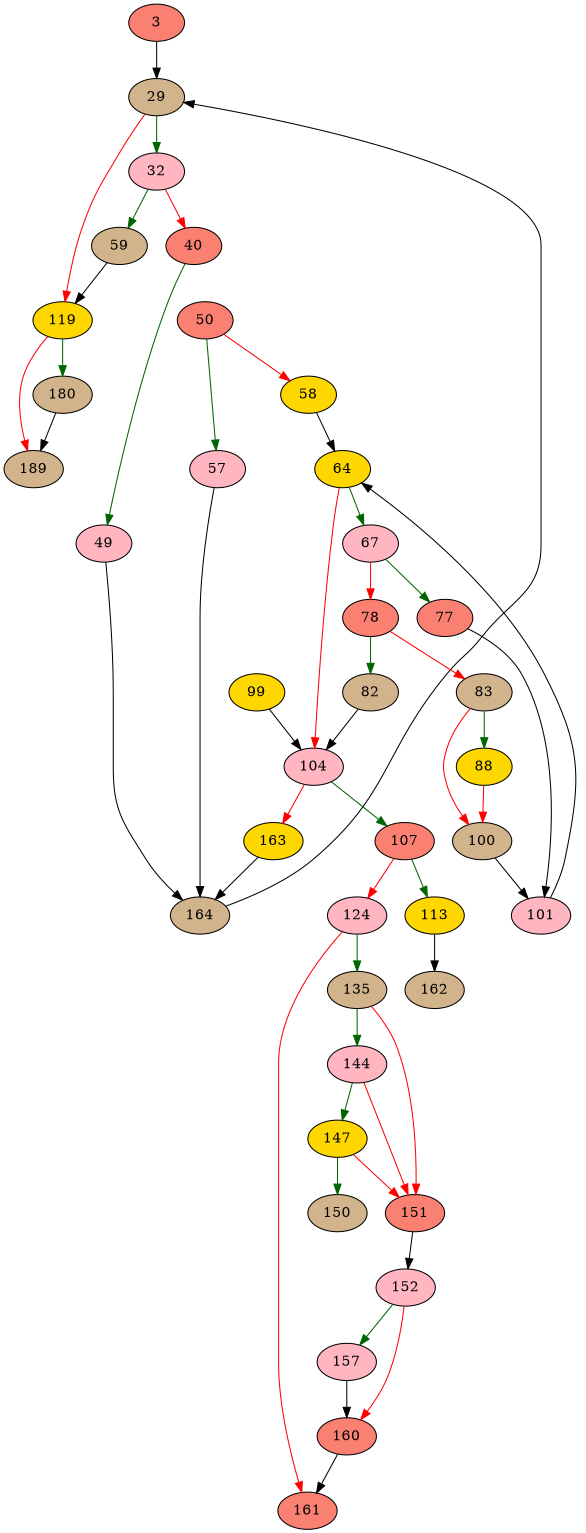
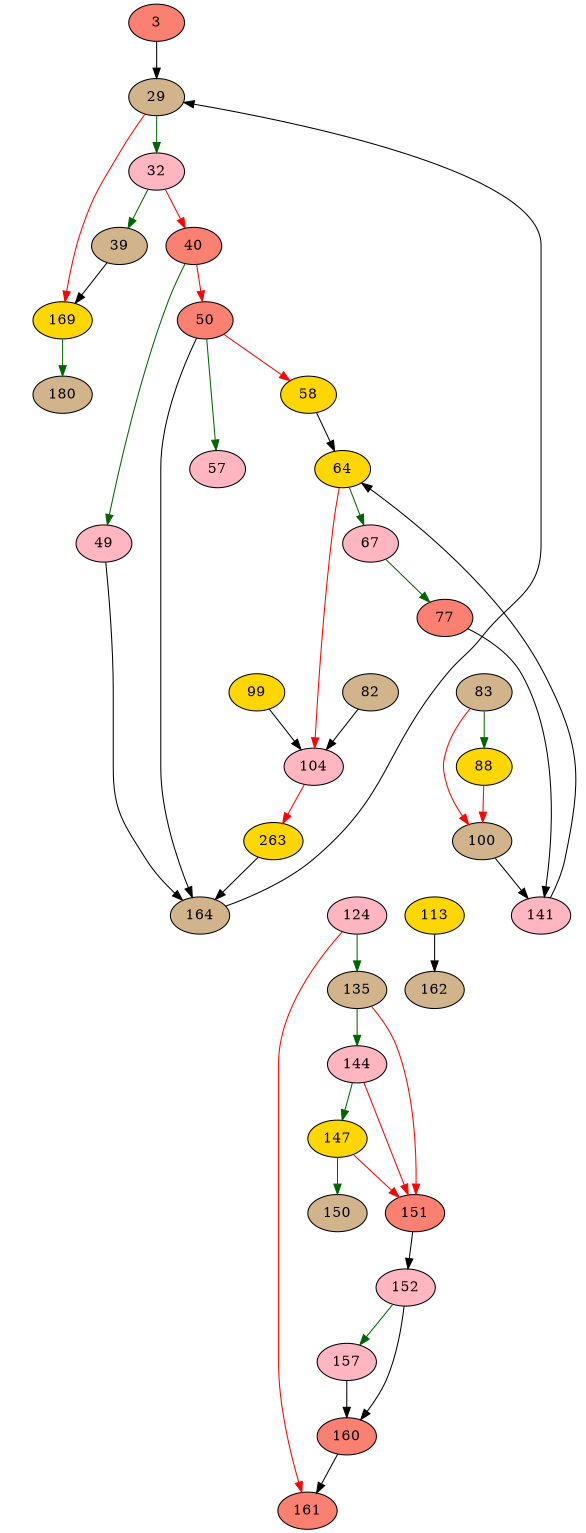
node "59": label "59" -> "39"
edge "40" -> "50": added
node "119": label "119" -> "169"
node "189": removed
node "78": removed
edge "57" -> "164": now "50" -> "164"
node "163": label "163" -> "263"
node "107": removed
node "101": label "101" -> "141"
edge "152" -> "160": color red -> black
